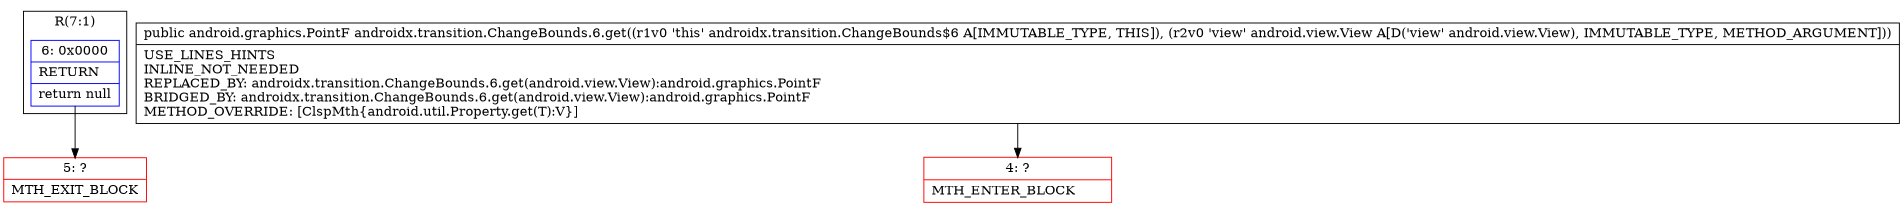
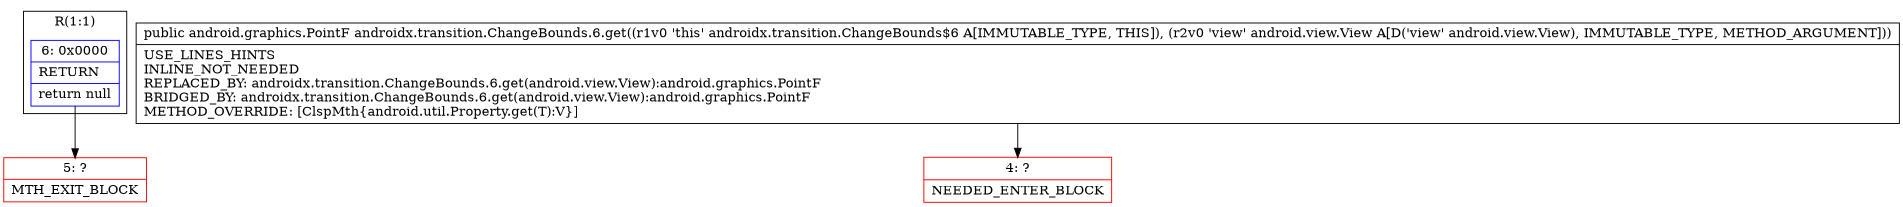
cluster "R(7:1)": label "R(7:1)" -> "R(1:1)"
node "4: ?": text "MTH_ENTER_BLOCK" -> "NEEDED_ENTER_BLOCK"
